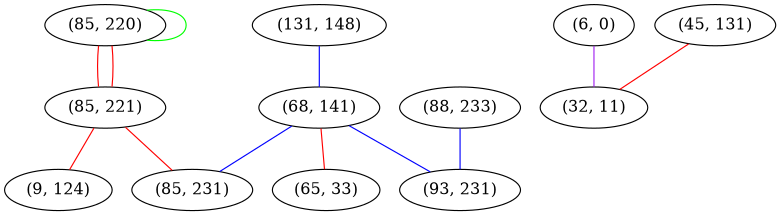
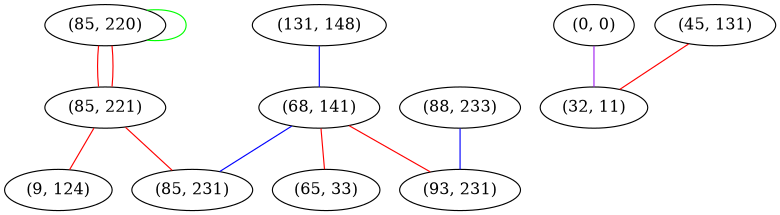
node "(6, 0)": label "(6, 0)" -> "(0, 0)"
edge "(68, 141)" -- "(93, 231)": color blue -> red
